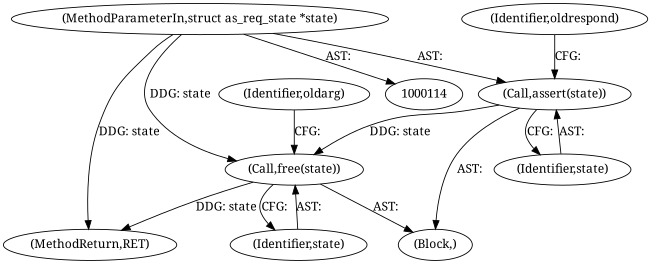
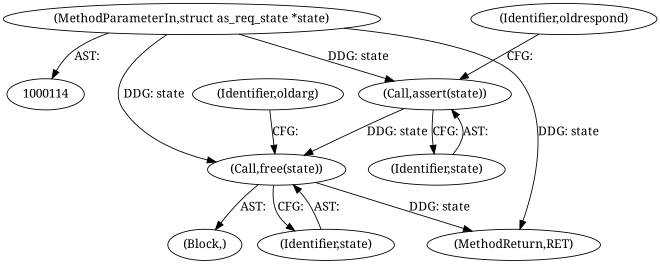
edge "(MethodParameterIn,struct as_req_state *state)" -> "(Call,assert(state))": label "AST: " -> "DDG: state"
edge "(Call,assert(state))" -> "(Block,)": removed, label "AST:"
